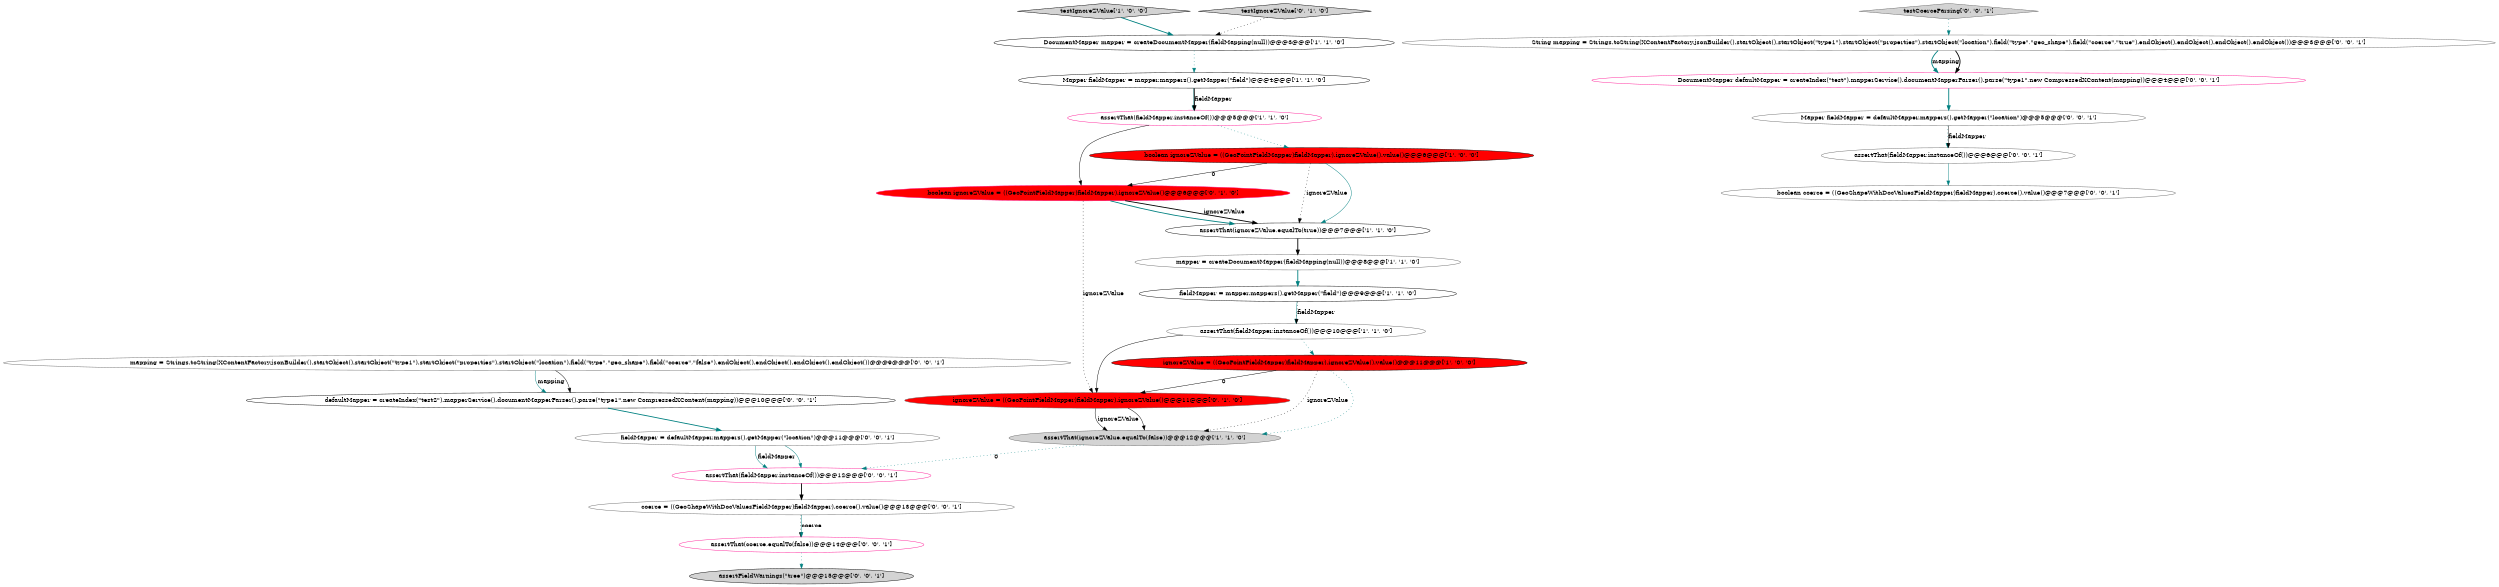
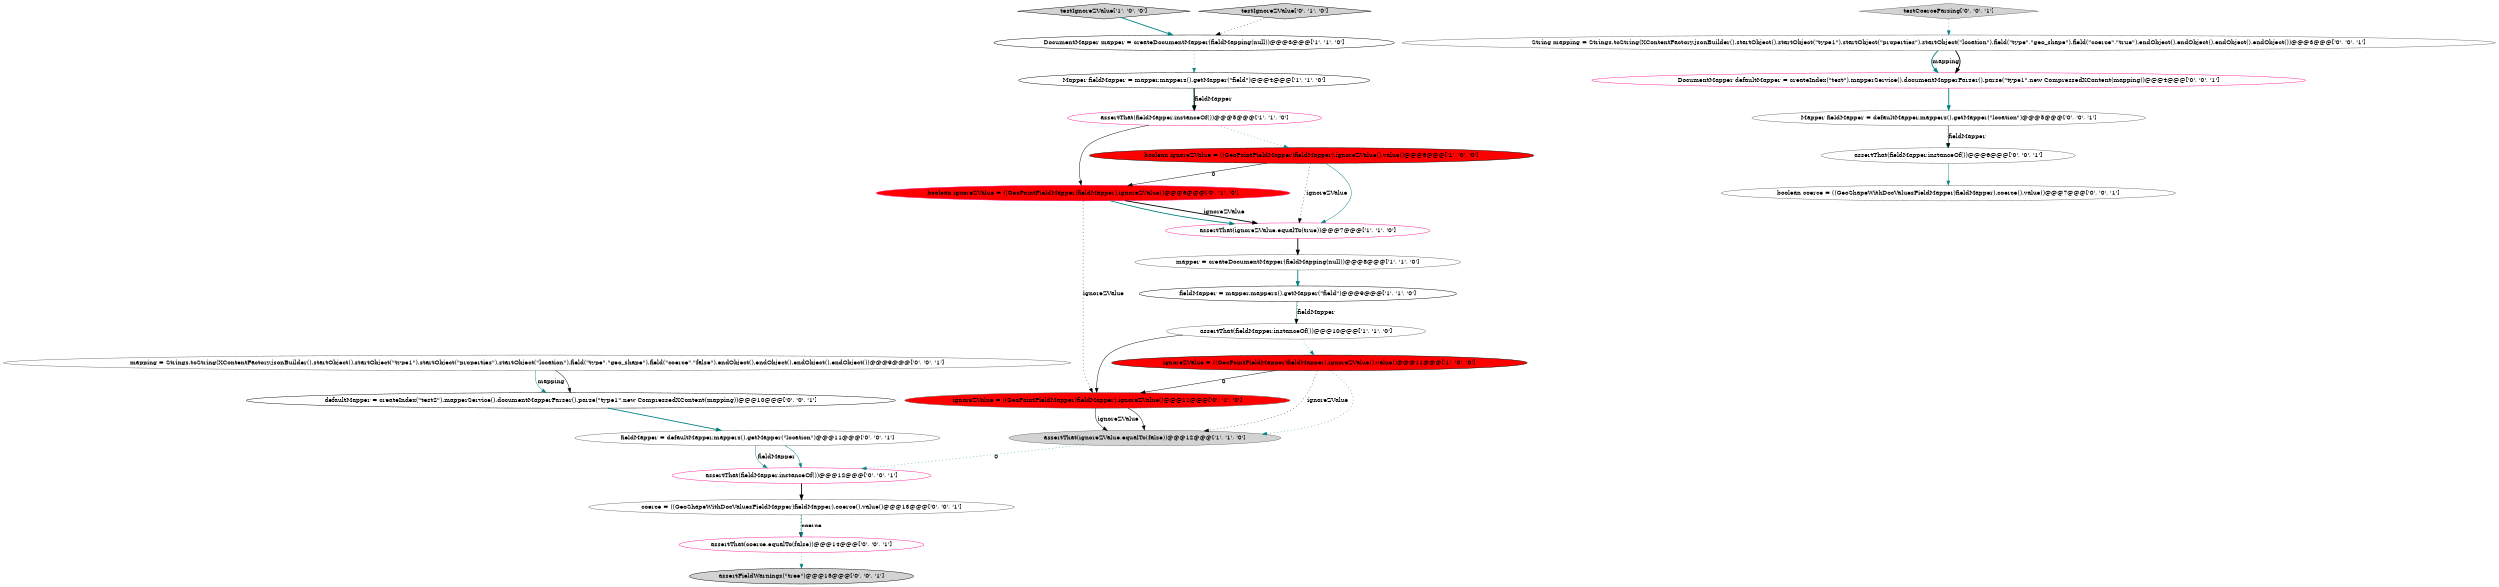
node "assertThat(ignoreZValue,equalTo(true))@@@7@@@['1', '1', '0']": color black -> deeppink
